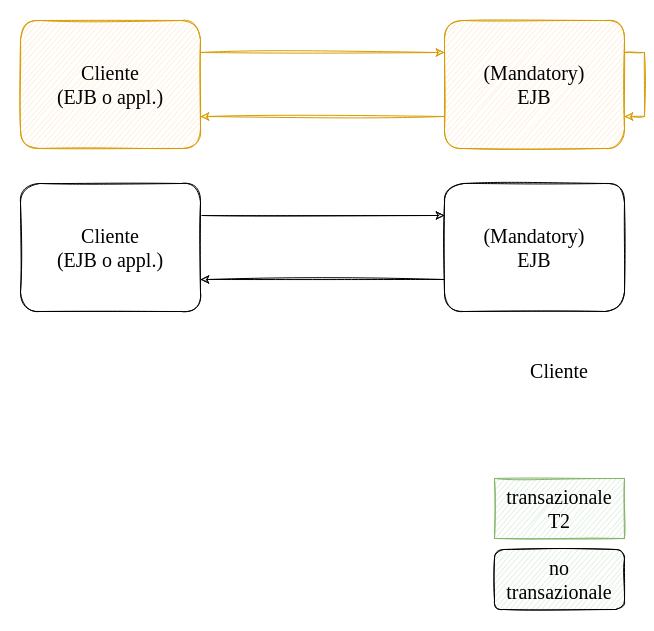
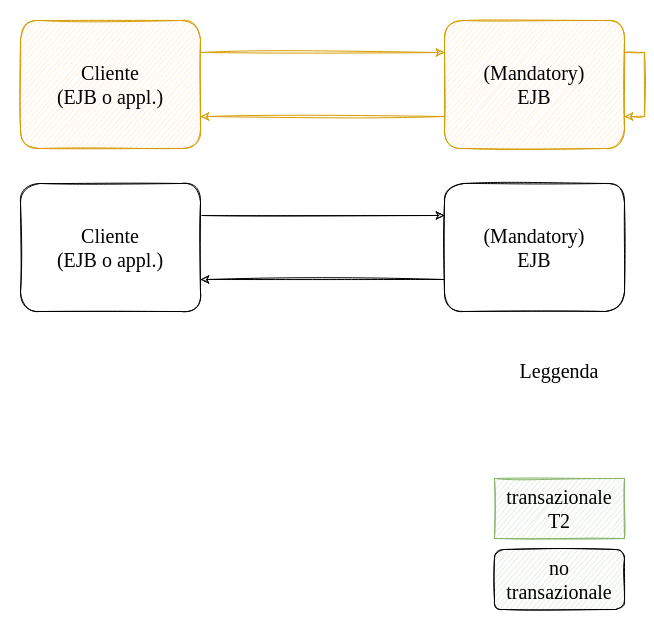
node "Cliente": label "Cliente" -> "Leggenda"
